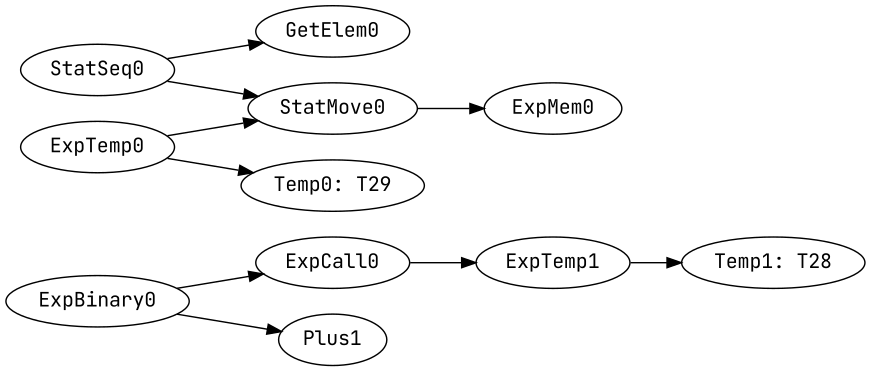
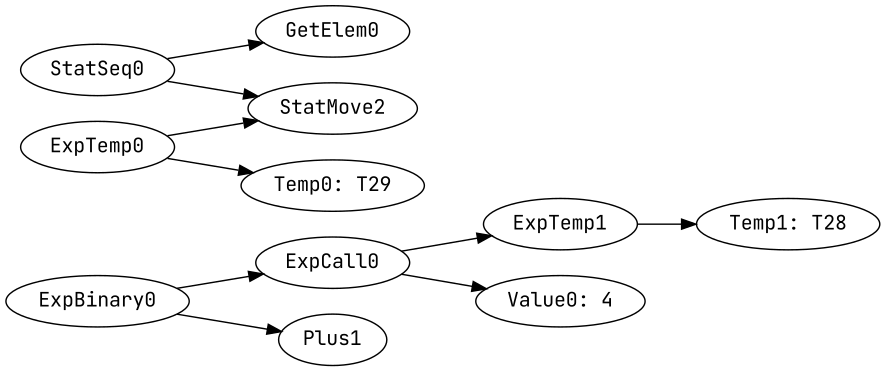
node "StatMove0": label "StatMove0" -> "StatMove2"
node "ExpMem0": removed
node "Value0: 4": added
